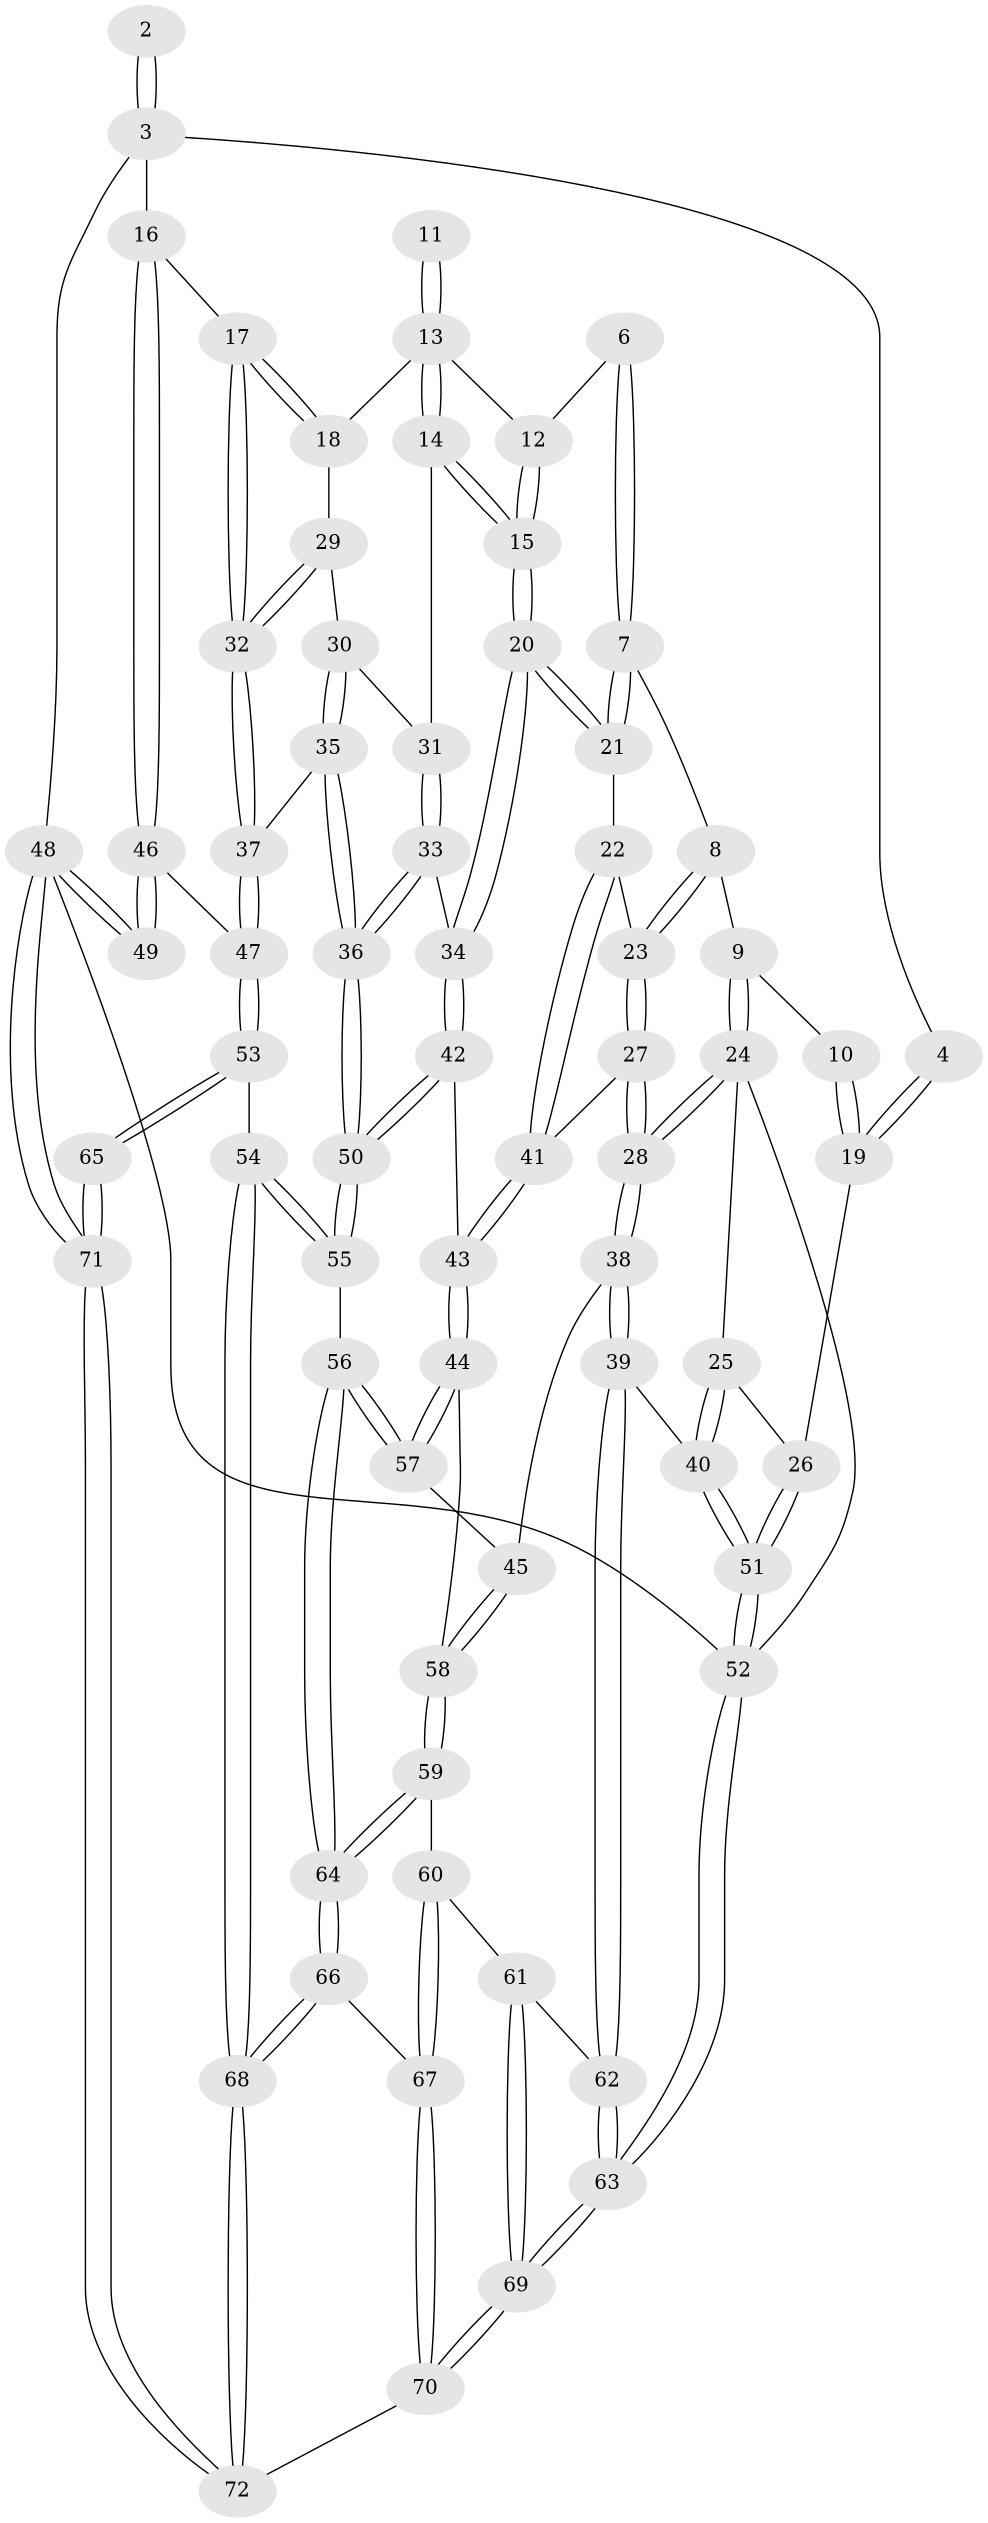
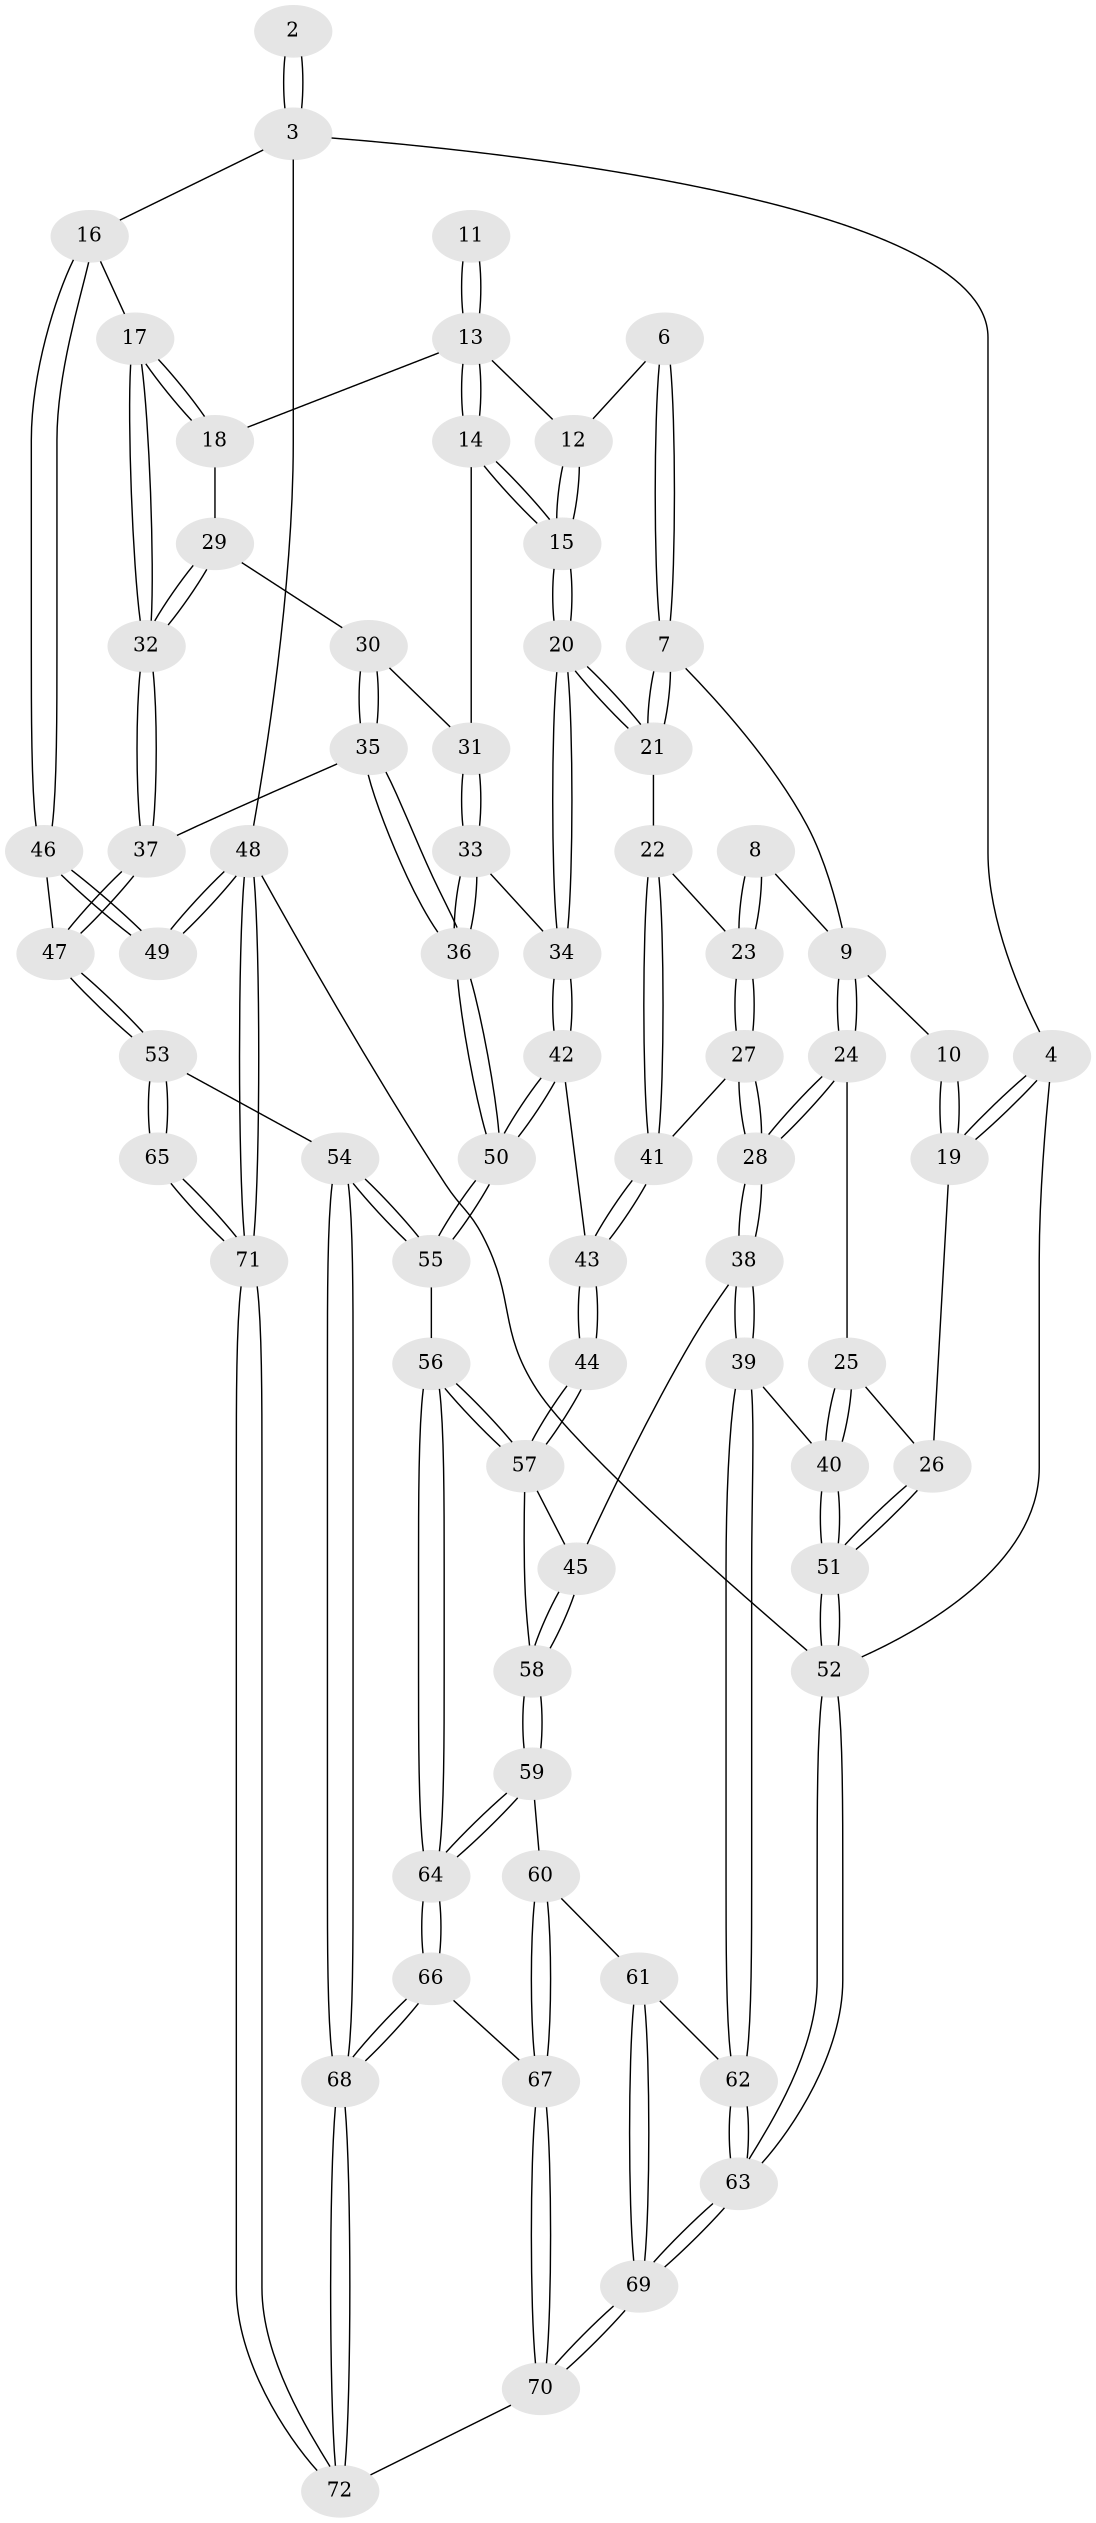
edge "7" -- "8": now "7" -- "9"
edge "24" -- "52": now "4" -- "52"
edge "44" -- "58": now "57" -- "58"
